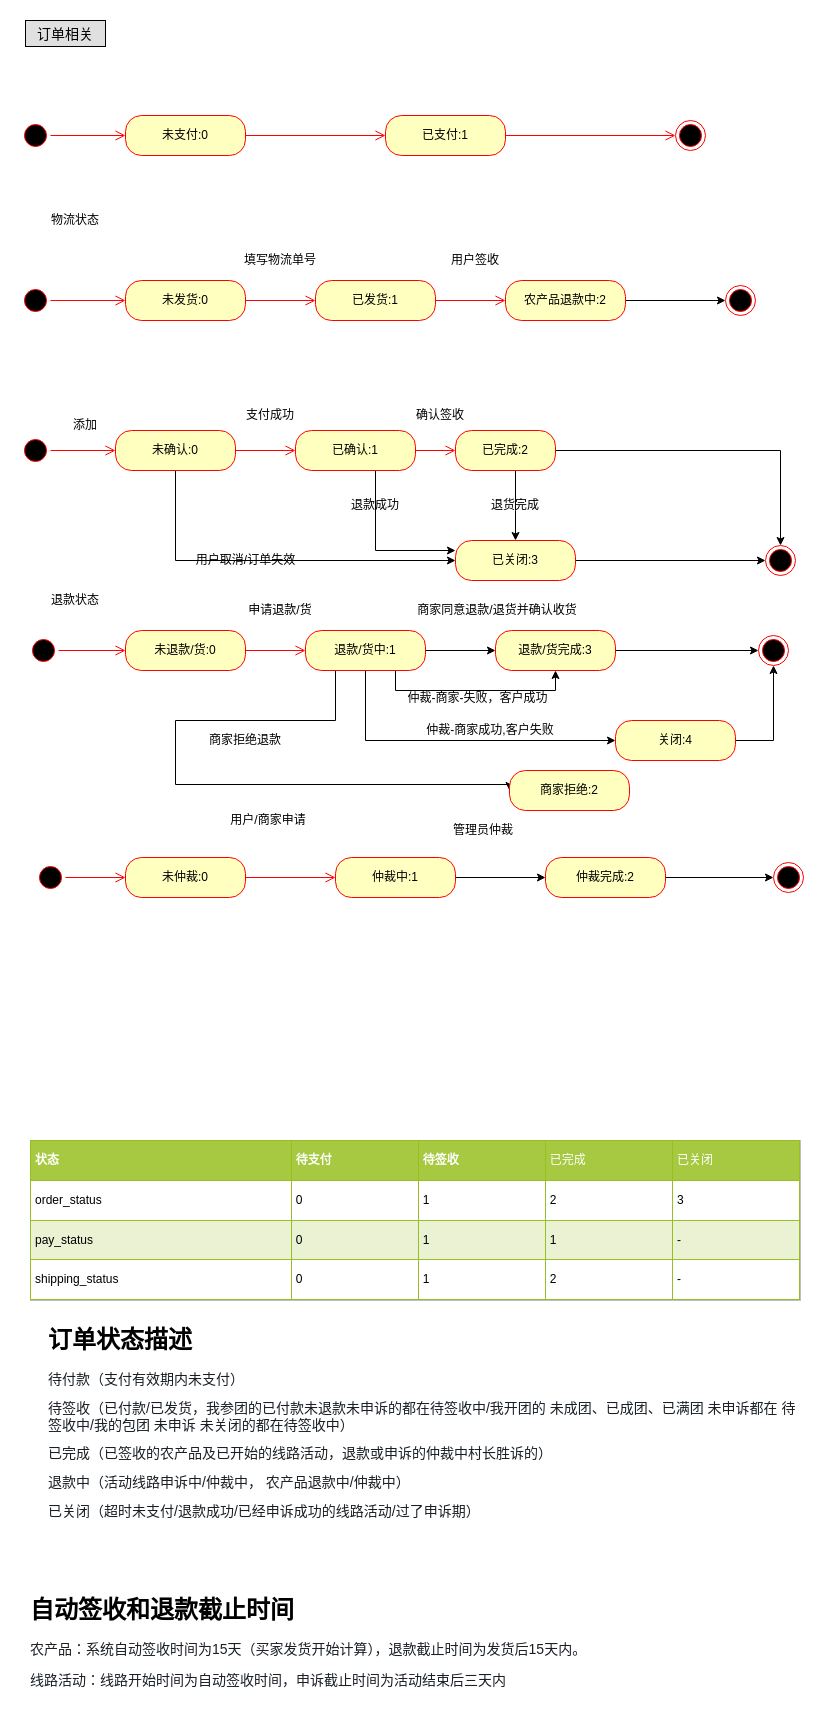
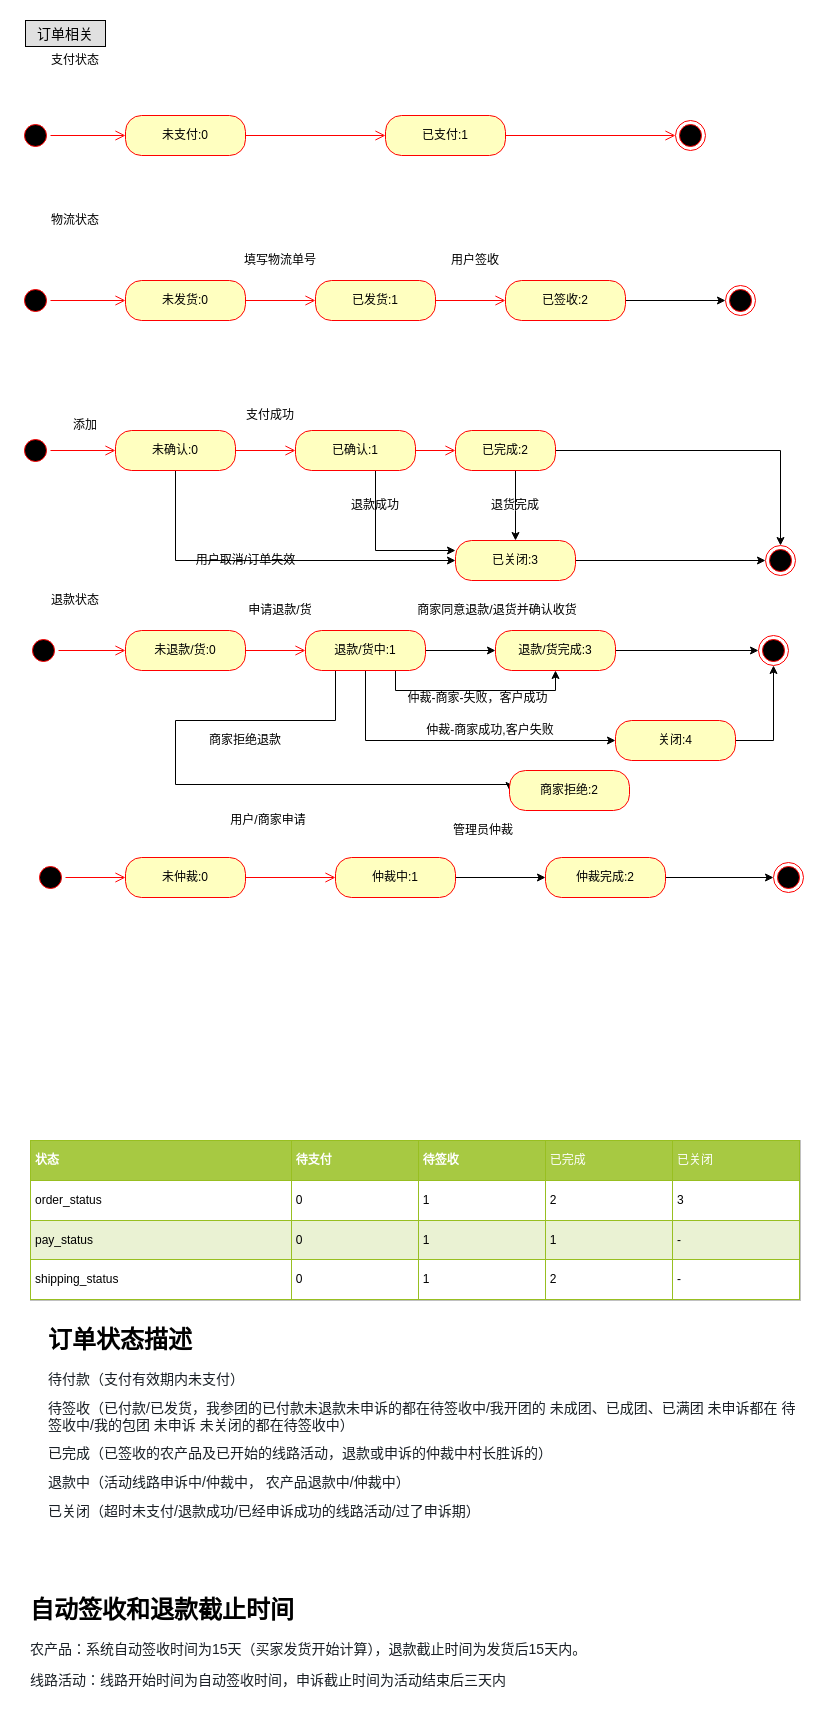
node "支付状态": added
node "农产品退款中:2": label "农产品退款中:2" -> "已签收:2"
node "确认签收": removed
